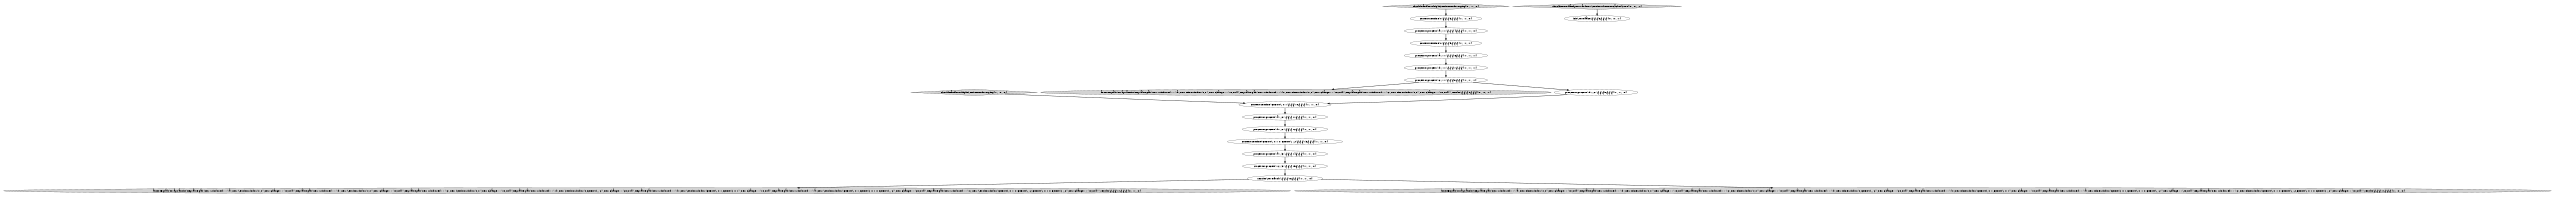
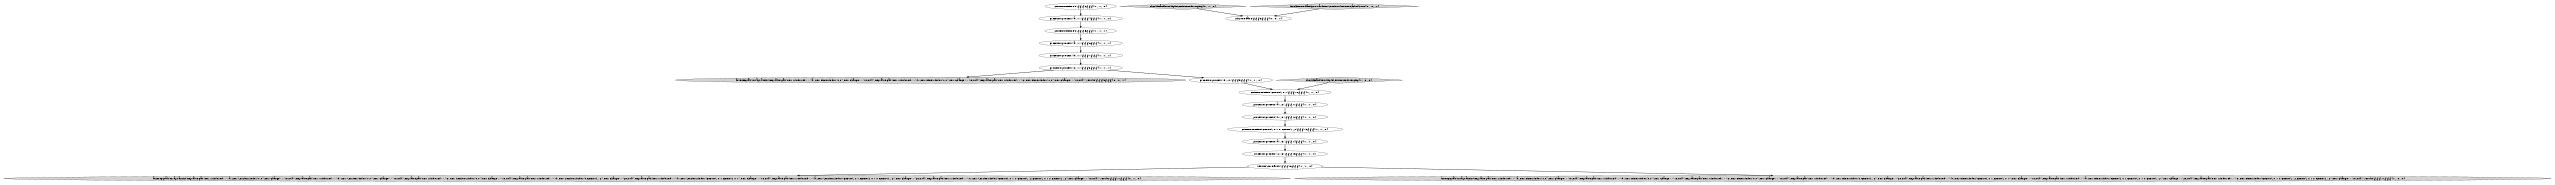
edge "shouldHandleMultipleSessionsAndMerging['0', '1', '0']" -> "context.setTime(0)@@@3@@@['1', '1', '0']": now "shouldHandleMultipleSessionsAndMerging['0', '1', '0']" -> "initStore(false)@@@3@@@['0', '0', '1']"
